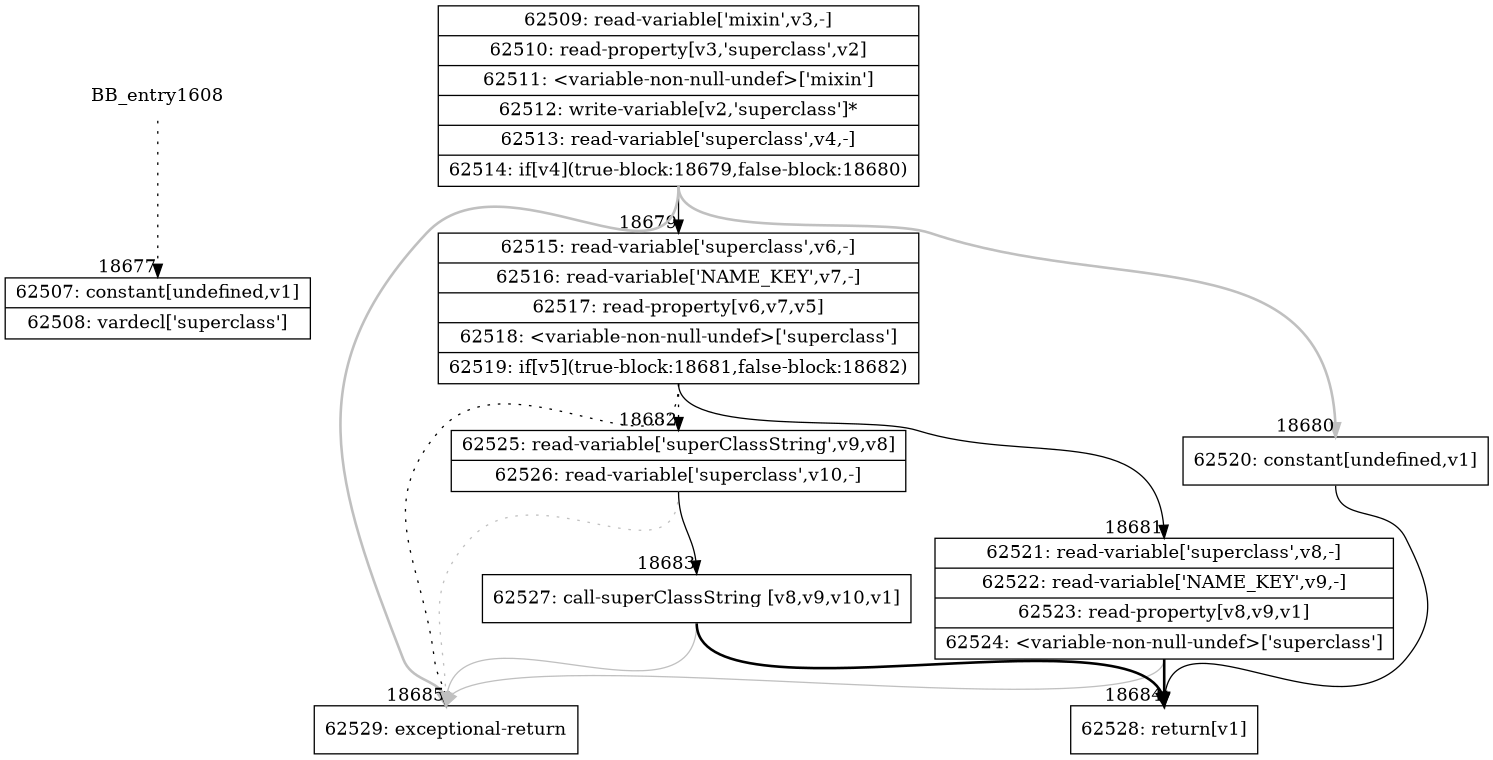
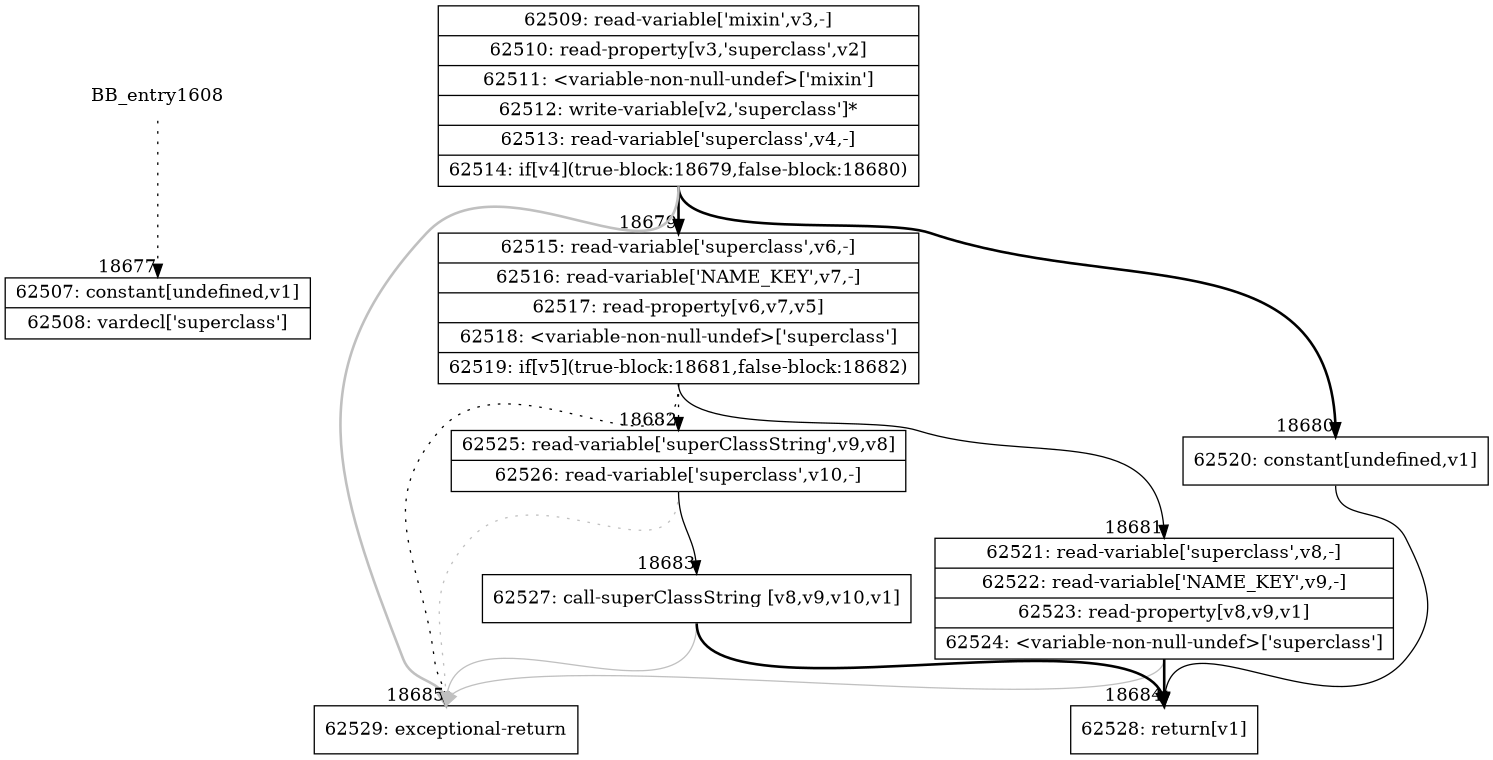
edge "62509: read-variable['mixin',v3,-]" -> "62515: read-variable['superclass',v6,-]": style solid -> bold
edge "62509: read-variable['mixin',v3,-]" -> "62520: constant[undefined,v1]": color gray -> black
